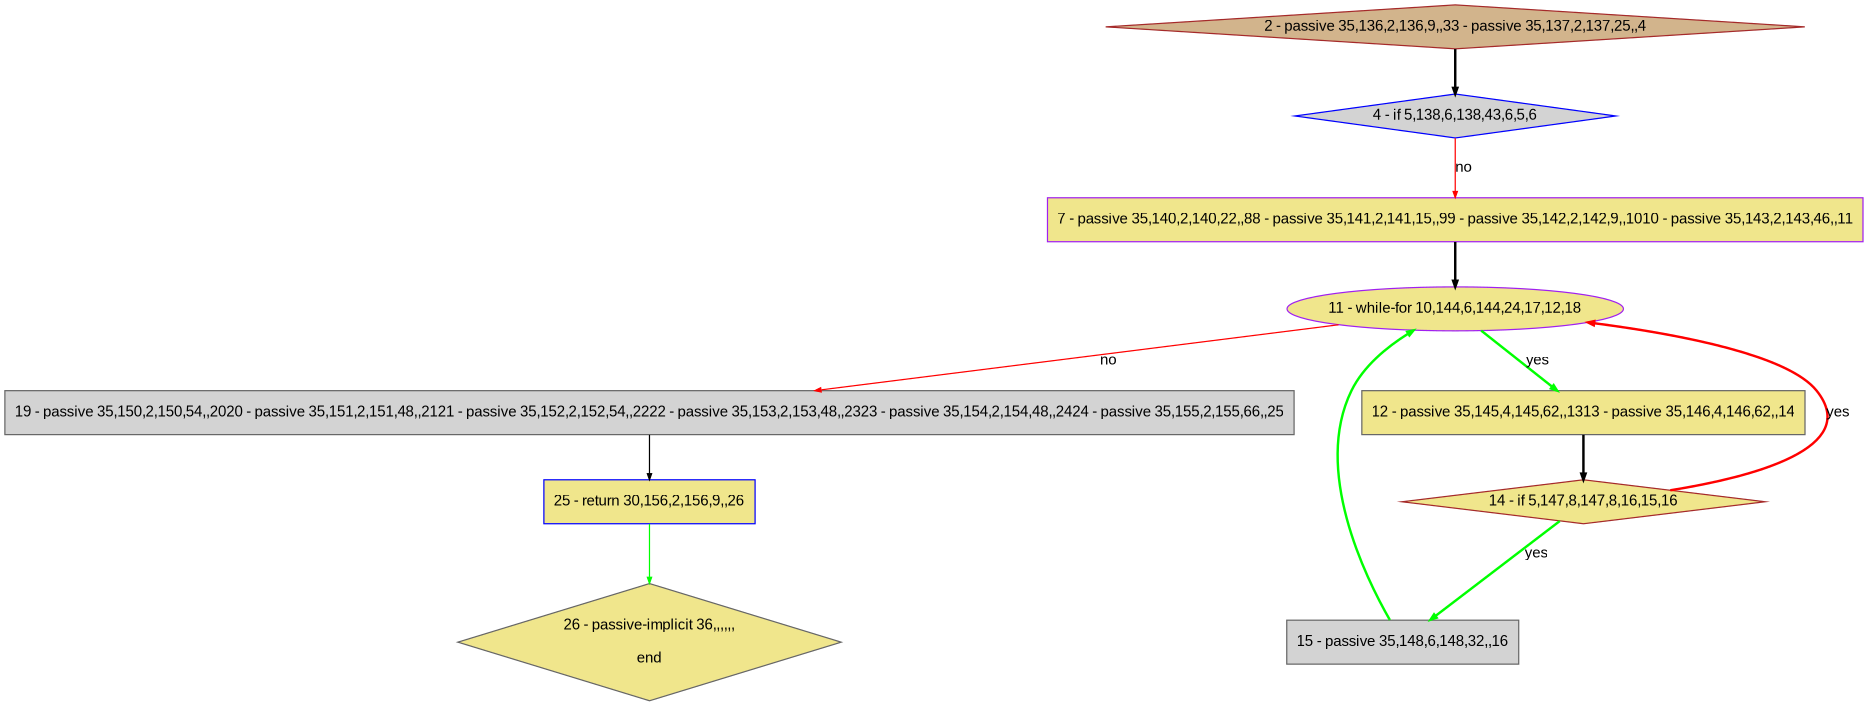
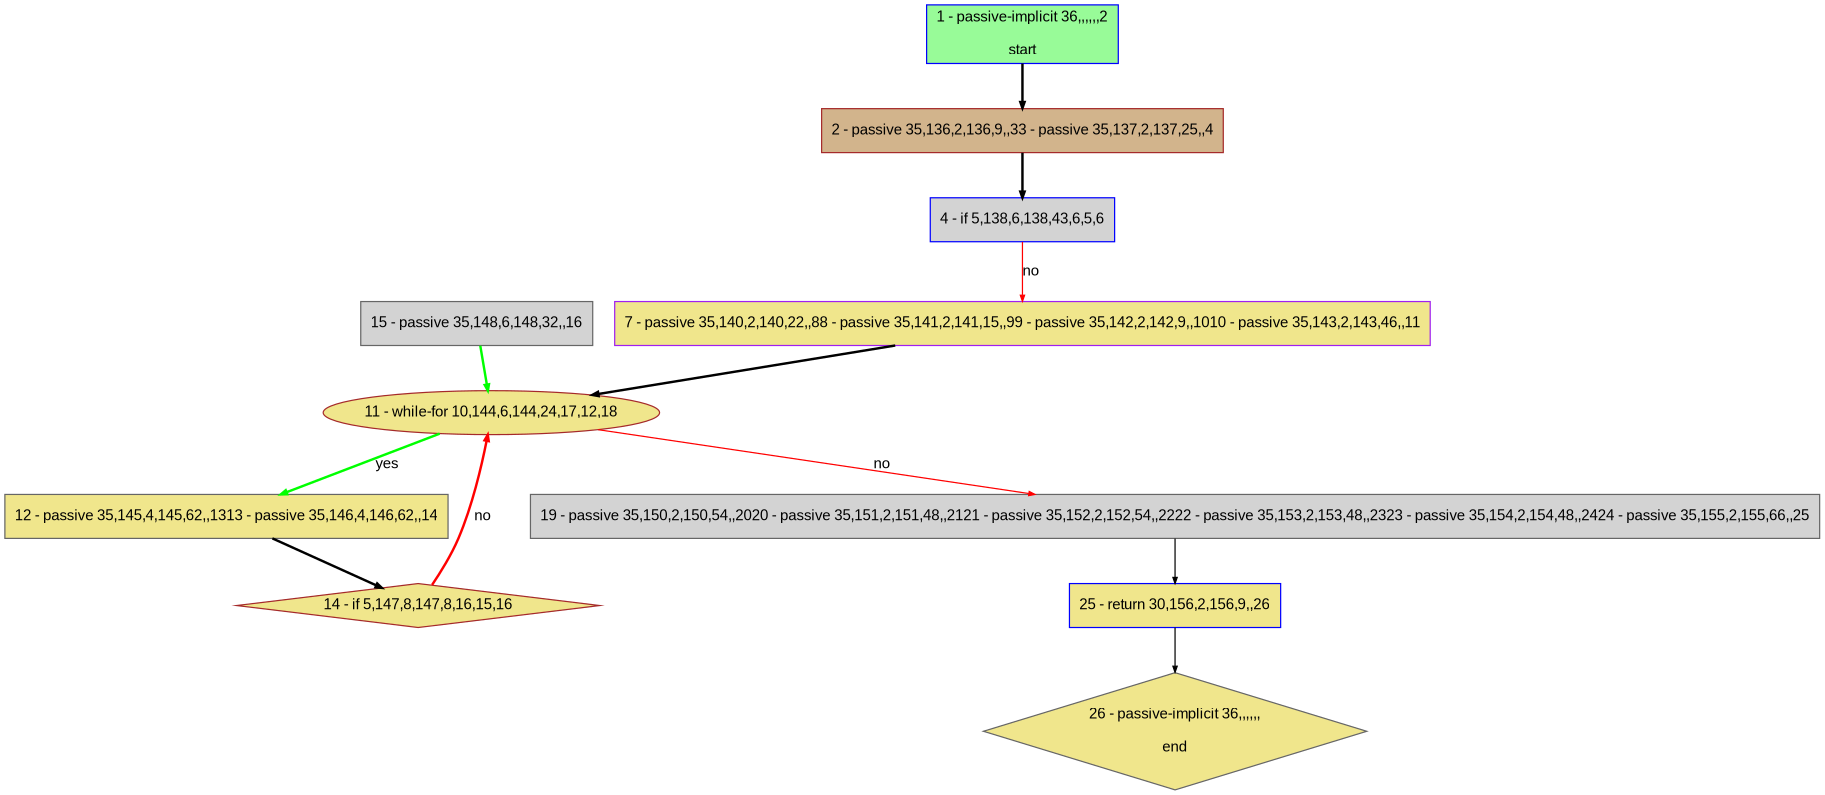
node "2 - passive 35,136,2,136,9,,33 - passive 35,137,2,137,25,,4": shape diamond -> box
node "1 - passive-implicit 36,,,,,,2 start": added
node "4 - if 5,138,6,138,43,6,5,6": shape diamond -> box
node "11 - while-for 10,144,6,144,24,17,12,18": color purple -> brown
edge "14 - if 5,147,8,147,8,16,15,16" -> "11 - while-for 10,144,6,144,24,17,12,18": label "yes" -> "no"
edge "25 - return 30,156,2,156,9,,26" -> "26 - passive-implicit 36,,,,,, end": color #00ff00 -> #000000
edge "14 - if 5,147,8,147,8,16,15,16" -> "15 - passive 35,148,6,148,32,,16": removed, label "yes"
